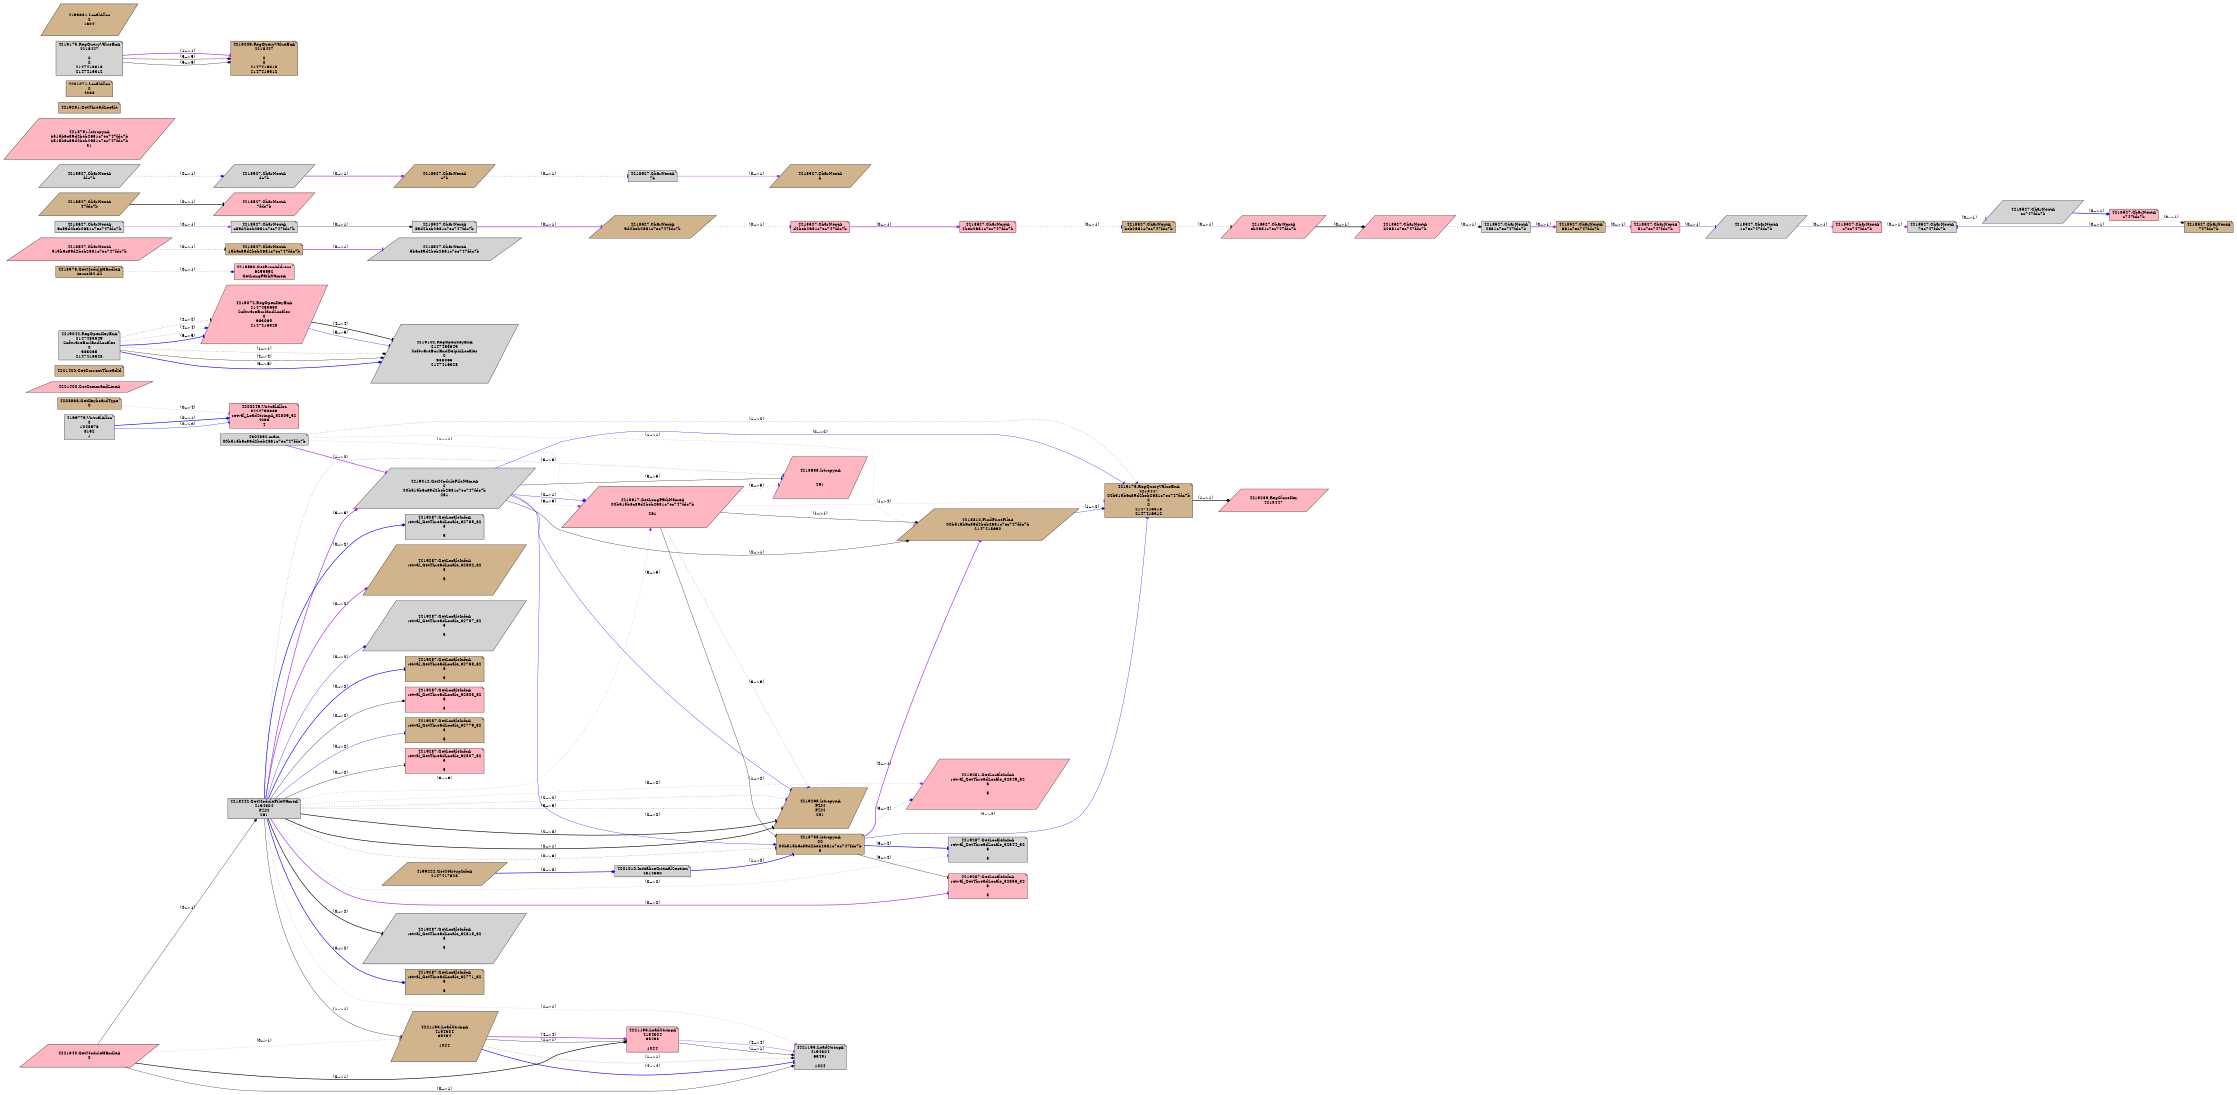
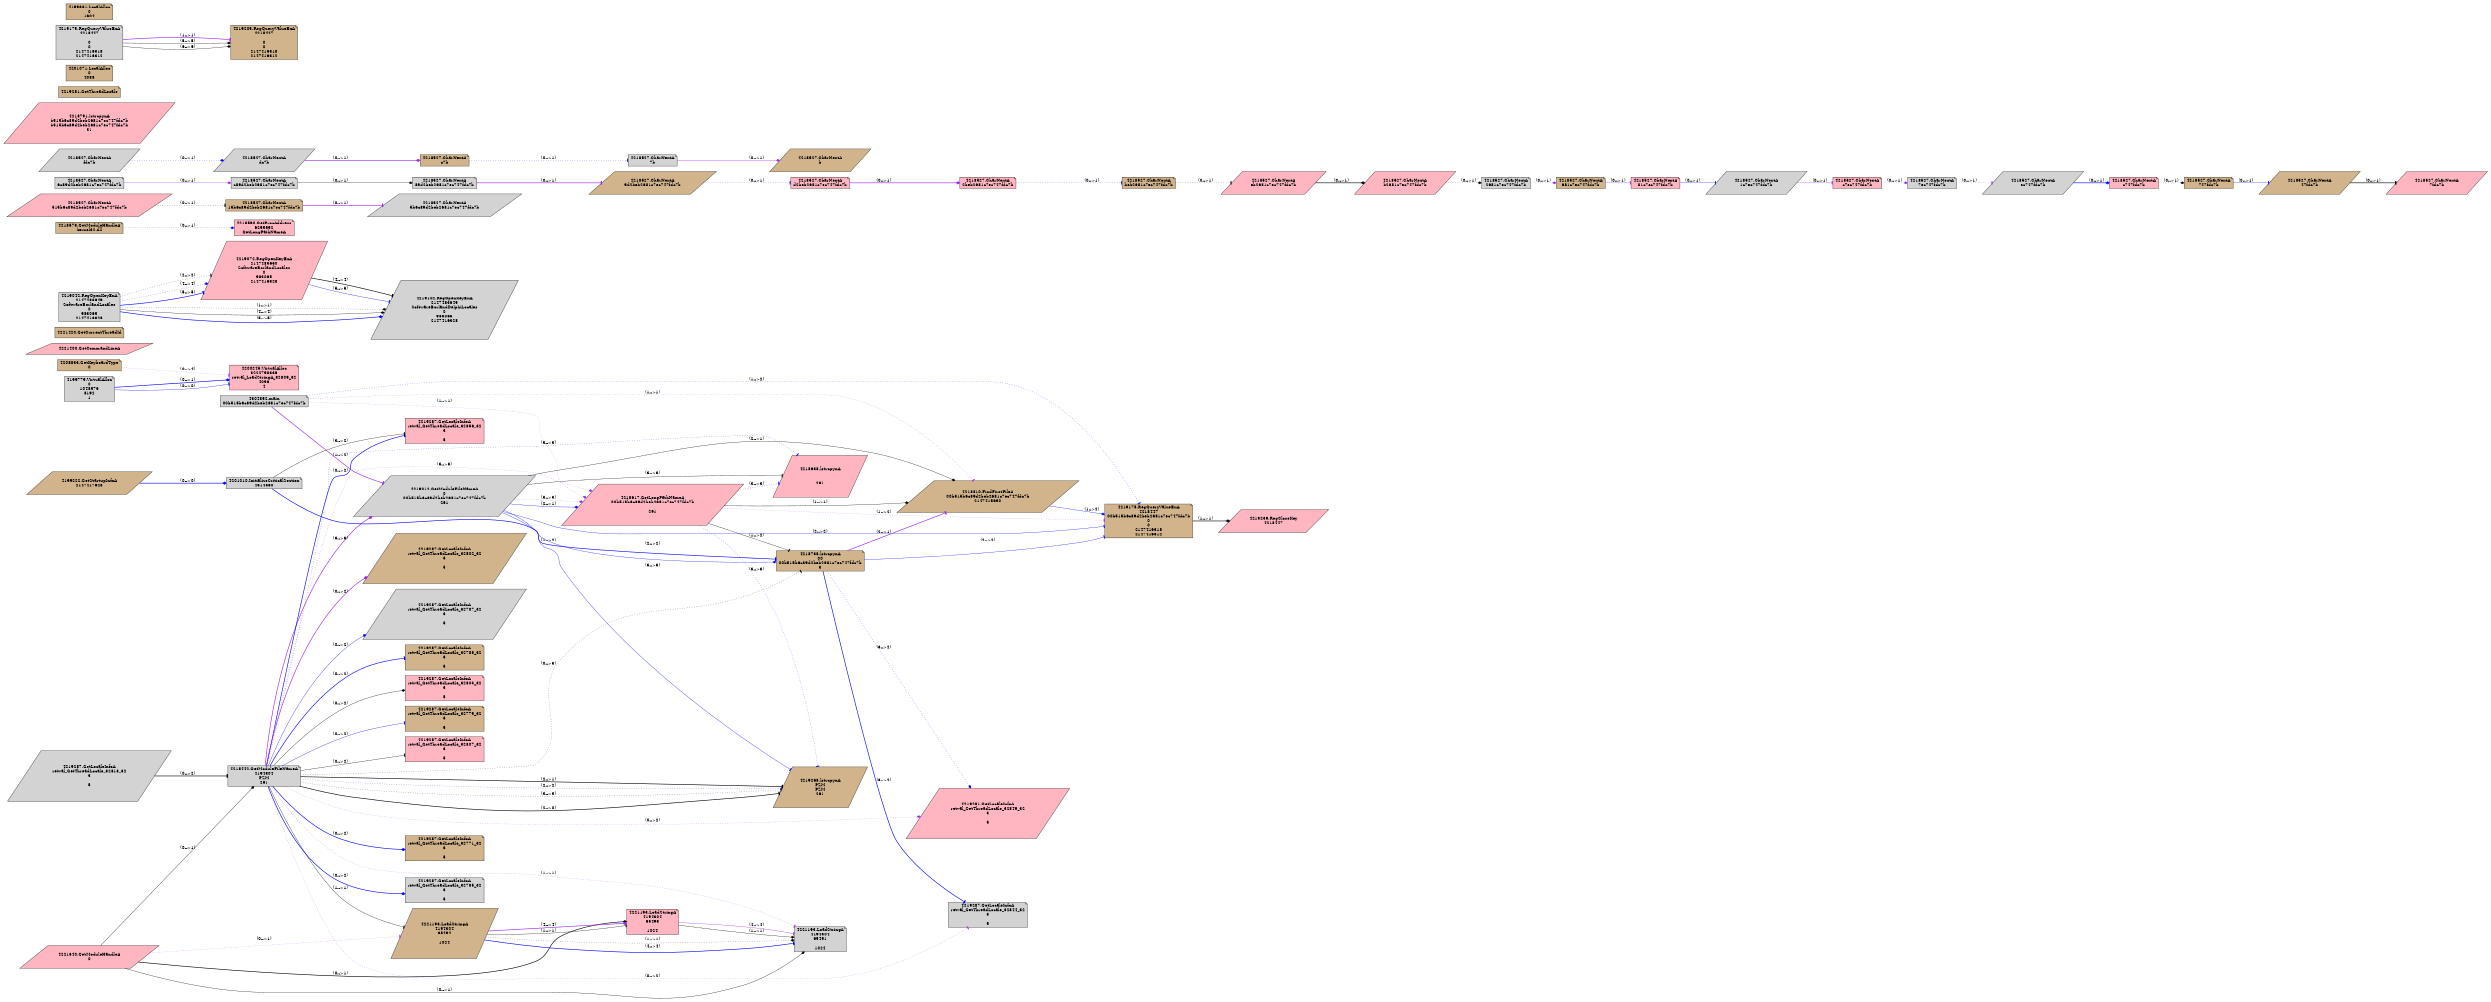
node "4199331.LocalAlloc 0 1604": shape parallelogram -> note
node "4218527.CharNextA c7b": shape parallelogram -> note
edge "4218527.CharNextA 2681c7ec747fdc7b" -> "4218527.CharNextA 681c7ec747fdc7b": style bold -> dotted
edge "4218527.CharNextA 747fdc7b" -> "4218527.CharNextA 7ec747fdc7b": now "4218527.CharNextA 747fdc7b" -> "4218527.CharNextA 47fdc7b"
edge "4218738.lstrcpynA 00 00b515b6c89d2beb2681c7ec747fdc7b 3" -> "4219287.GetLocaleInfoA retval_GetThreadLocale_32856_32 3 5": now "4201010.InitializeCriticalSection 4314560" -> "4219287.GetLocaleInfoA retval_GetThreadLocale_32856_32 3 5"
edge "4218442.GetModuleFileNameA 4194304 PZM 261" -> "4219287.GetLocaleInfoA retval_GetThreadLocale_32818_32 3 5": reversed
edge "4218442.GetModuleFileNameA 4194304 PZM 261" -> "4219287.GetLocaleInfoA retval_GetThreadLocale_32856_32 3 5": color purple -> blue
